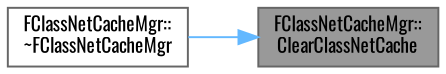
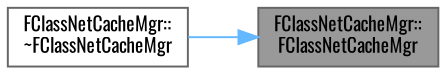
node "FClassNetCacheMgr:: ClearClassNetCache": label "FClassNetCacheMgr:: ClearClassNetCache" -> "FClassNetCacheMgr:: FClassNetCacheMgr"
